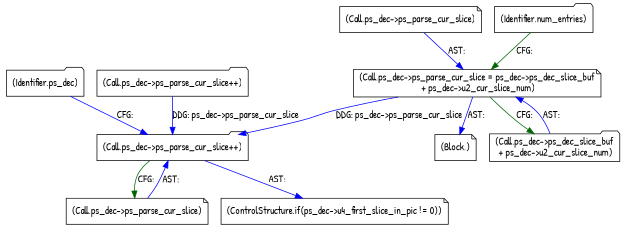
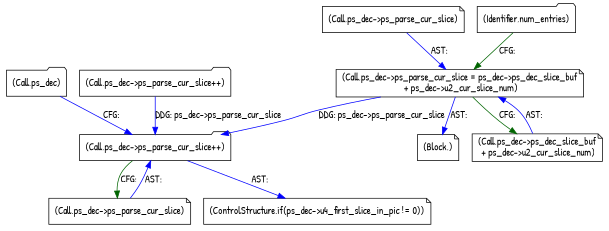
node "(Identifier,ps_dec)": label "(Identifier,ps_dec)" -> "(Call,ps_dec)"
node "(Call,ps_dec->ps_dec_slice_buf + ps_dec->u2_cur_slice_num)": shape folder -> note
